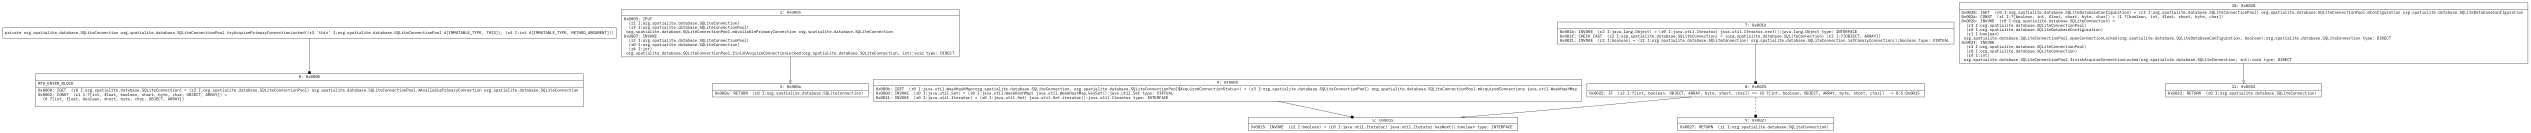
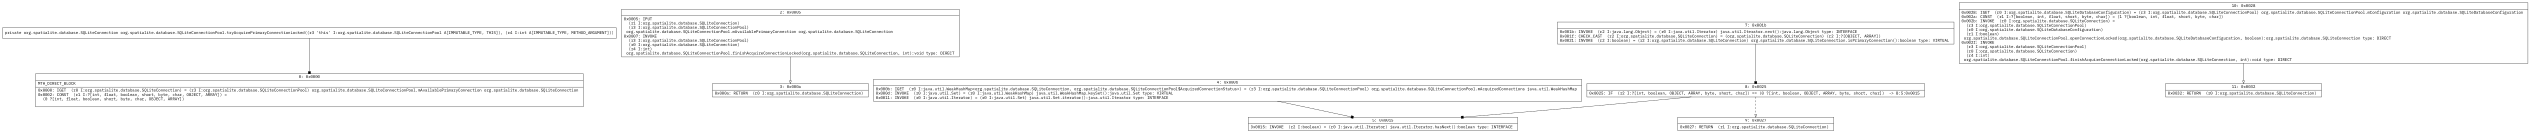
node "0: 0x0000": text "MTH_ENTER_BLOCK" -> "MTH_DIRECT_BLOCK"
edge "8: 0x0025" -> "9: 0x0027": arrowhead box -> onormal
edge "8: 0x0025" -> "5: 0x0015": arrowhead onormal -> box
